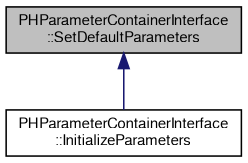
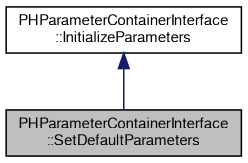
edge "PHParameterContainerInterface ::InitializeParameters" -> "PHParameterContainerInterface ::SetDefaultParameters": reversed
